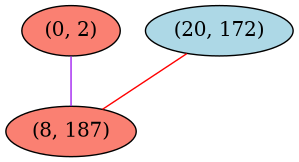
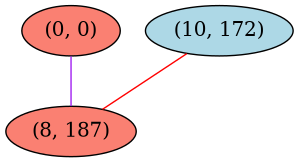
node "(0, 2)": label "(0, 2)" -> "(0, 0)"
node "(20, 172)": label "(20, 172)" -> "(10, 172)"
